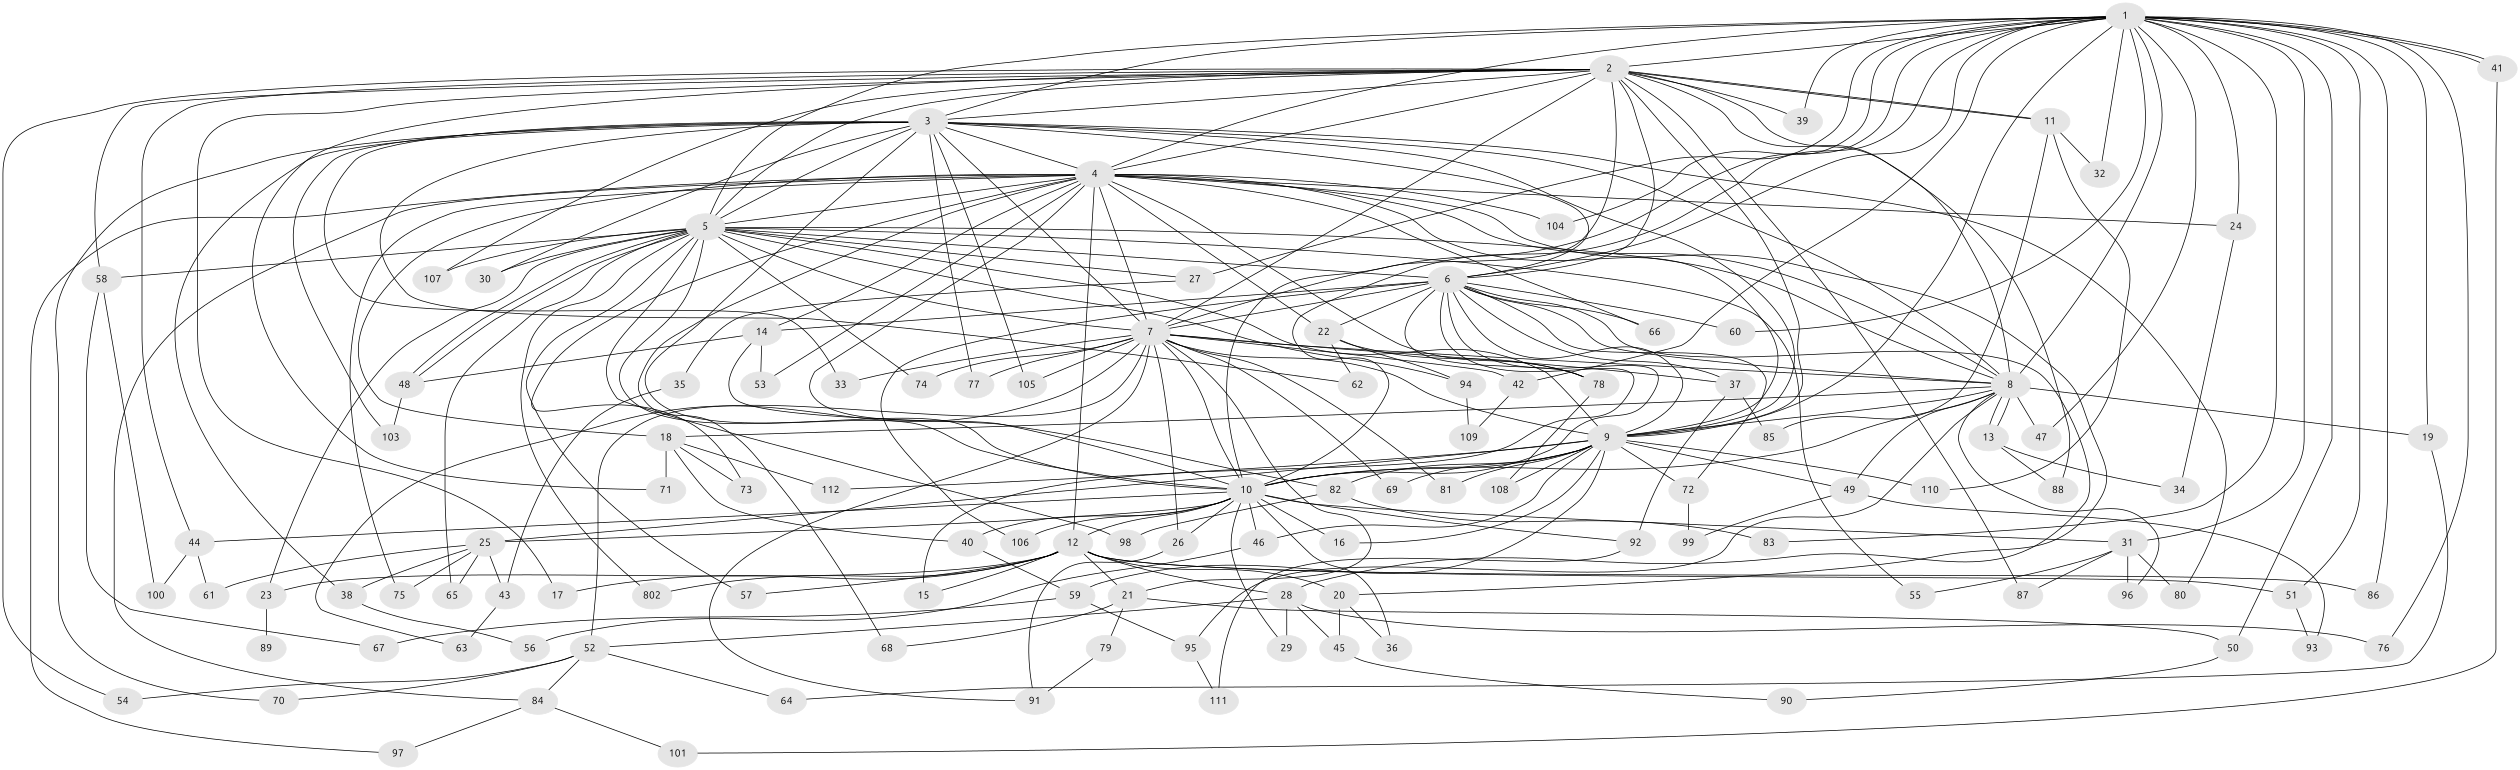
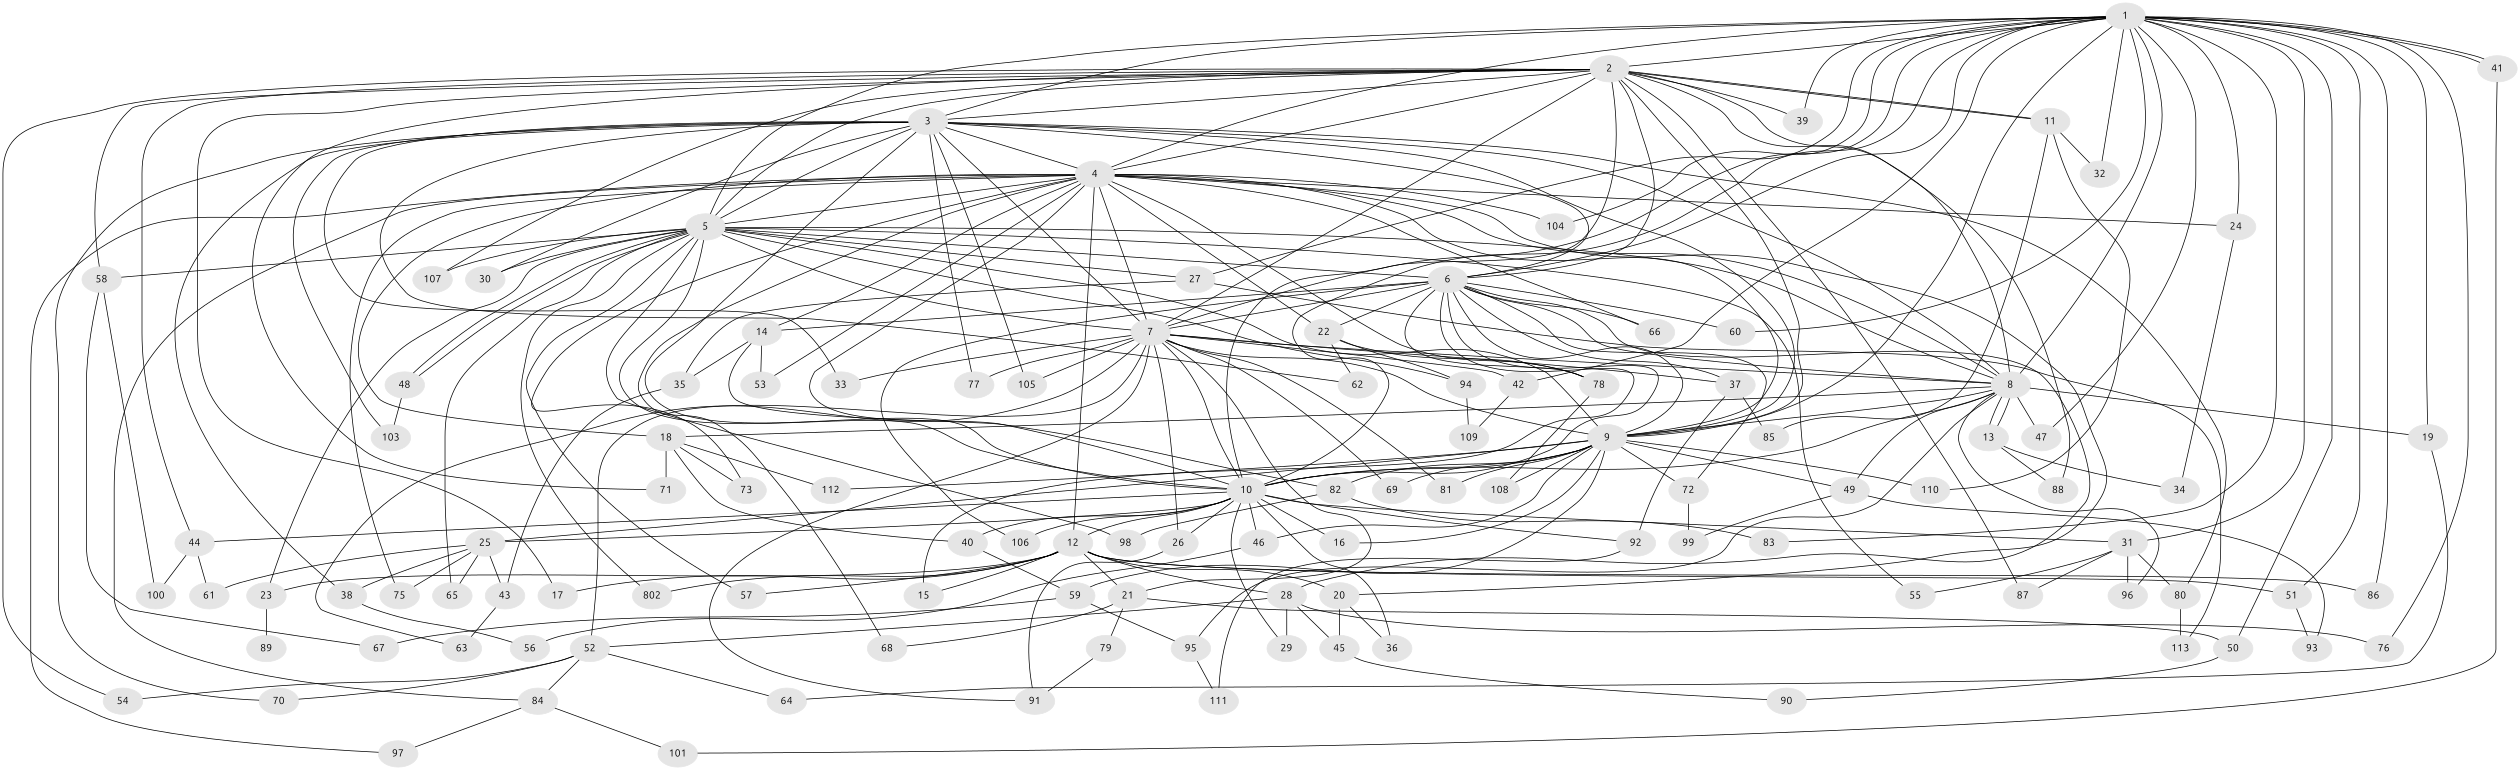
edge "14" -- "48": now "14" -- "35"
node "74": removed
node "113": added
